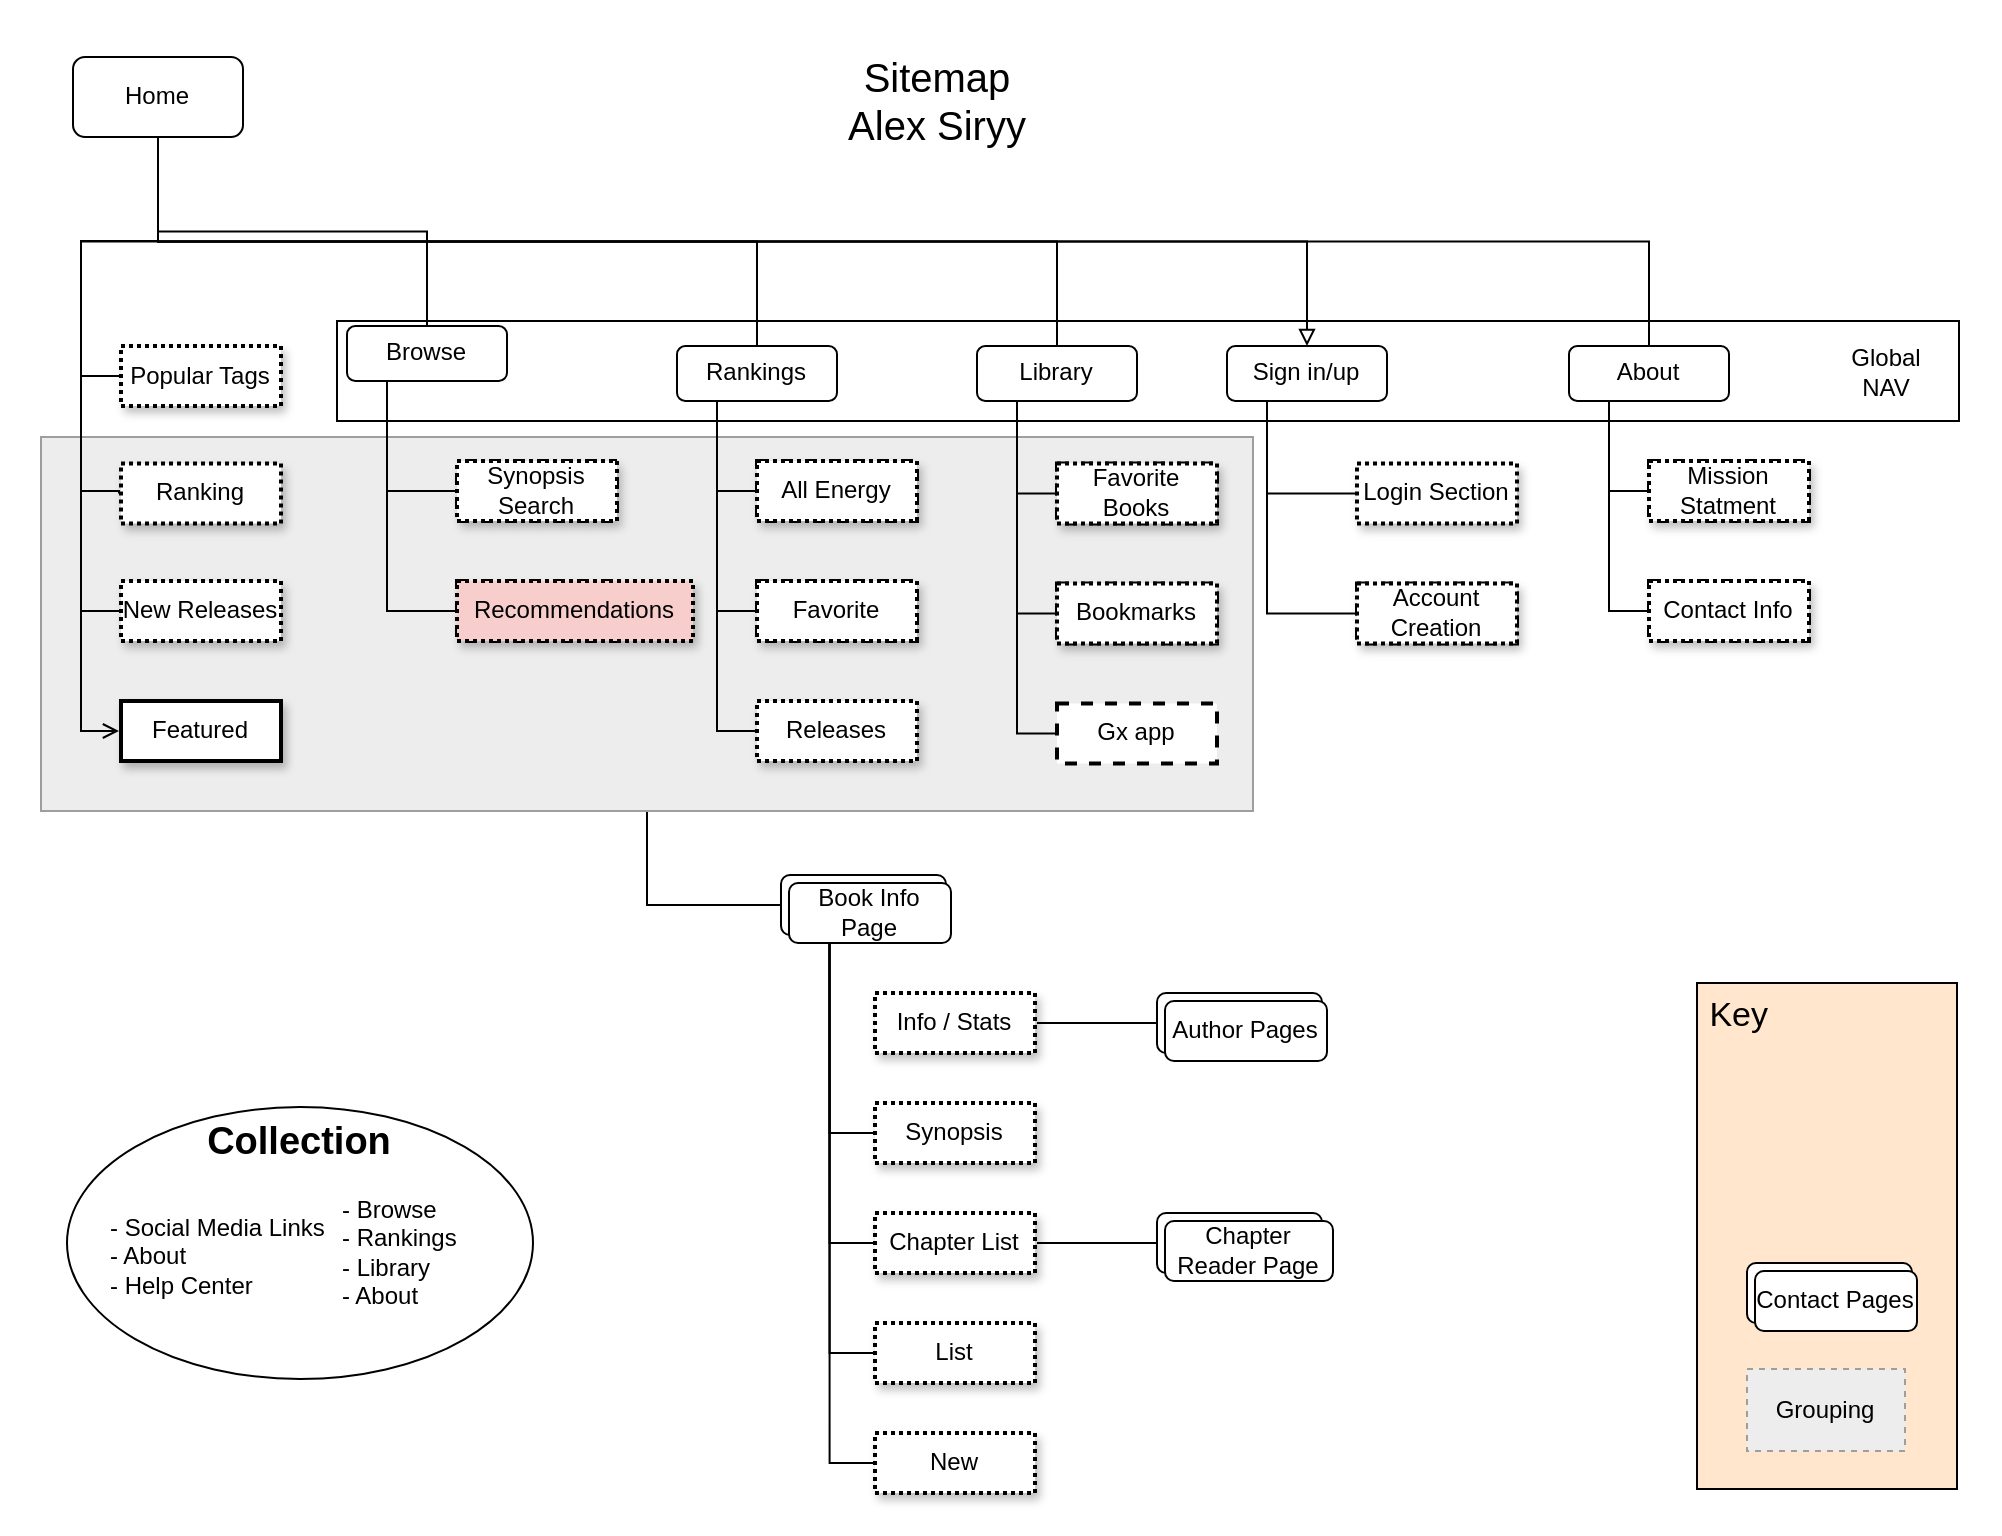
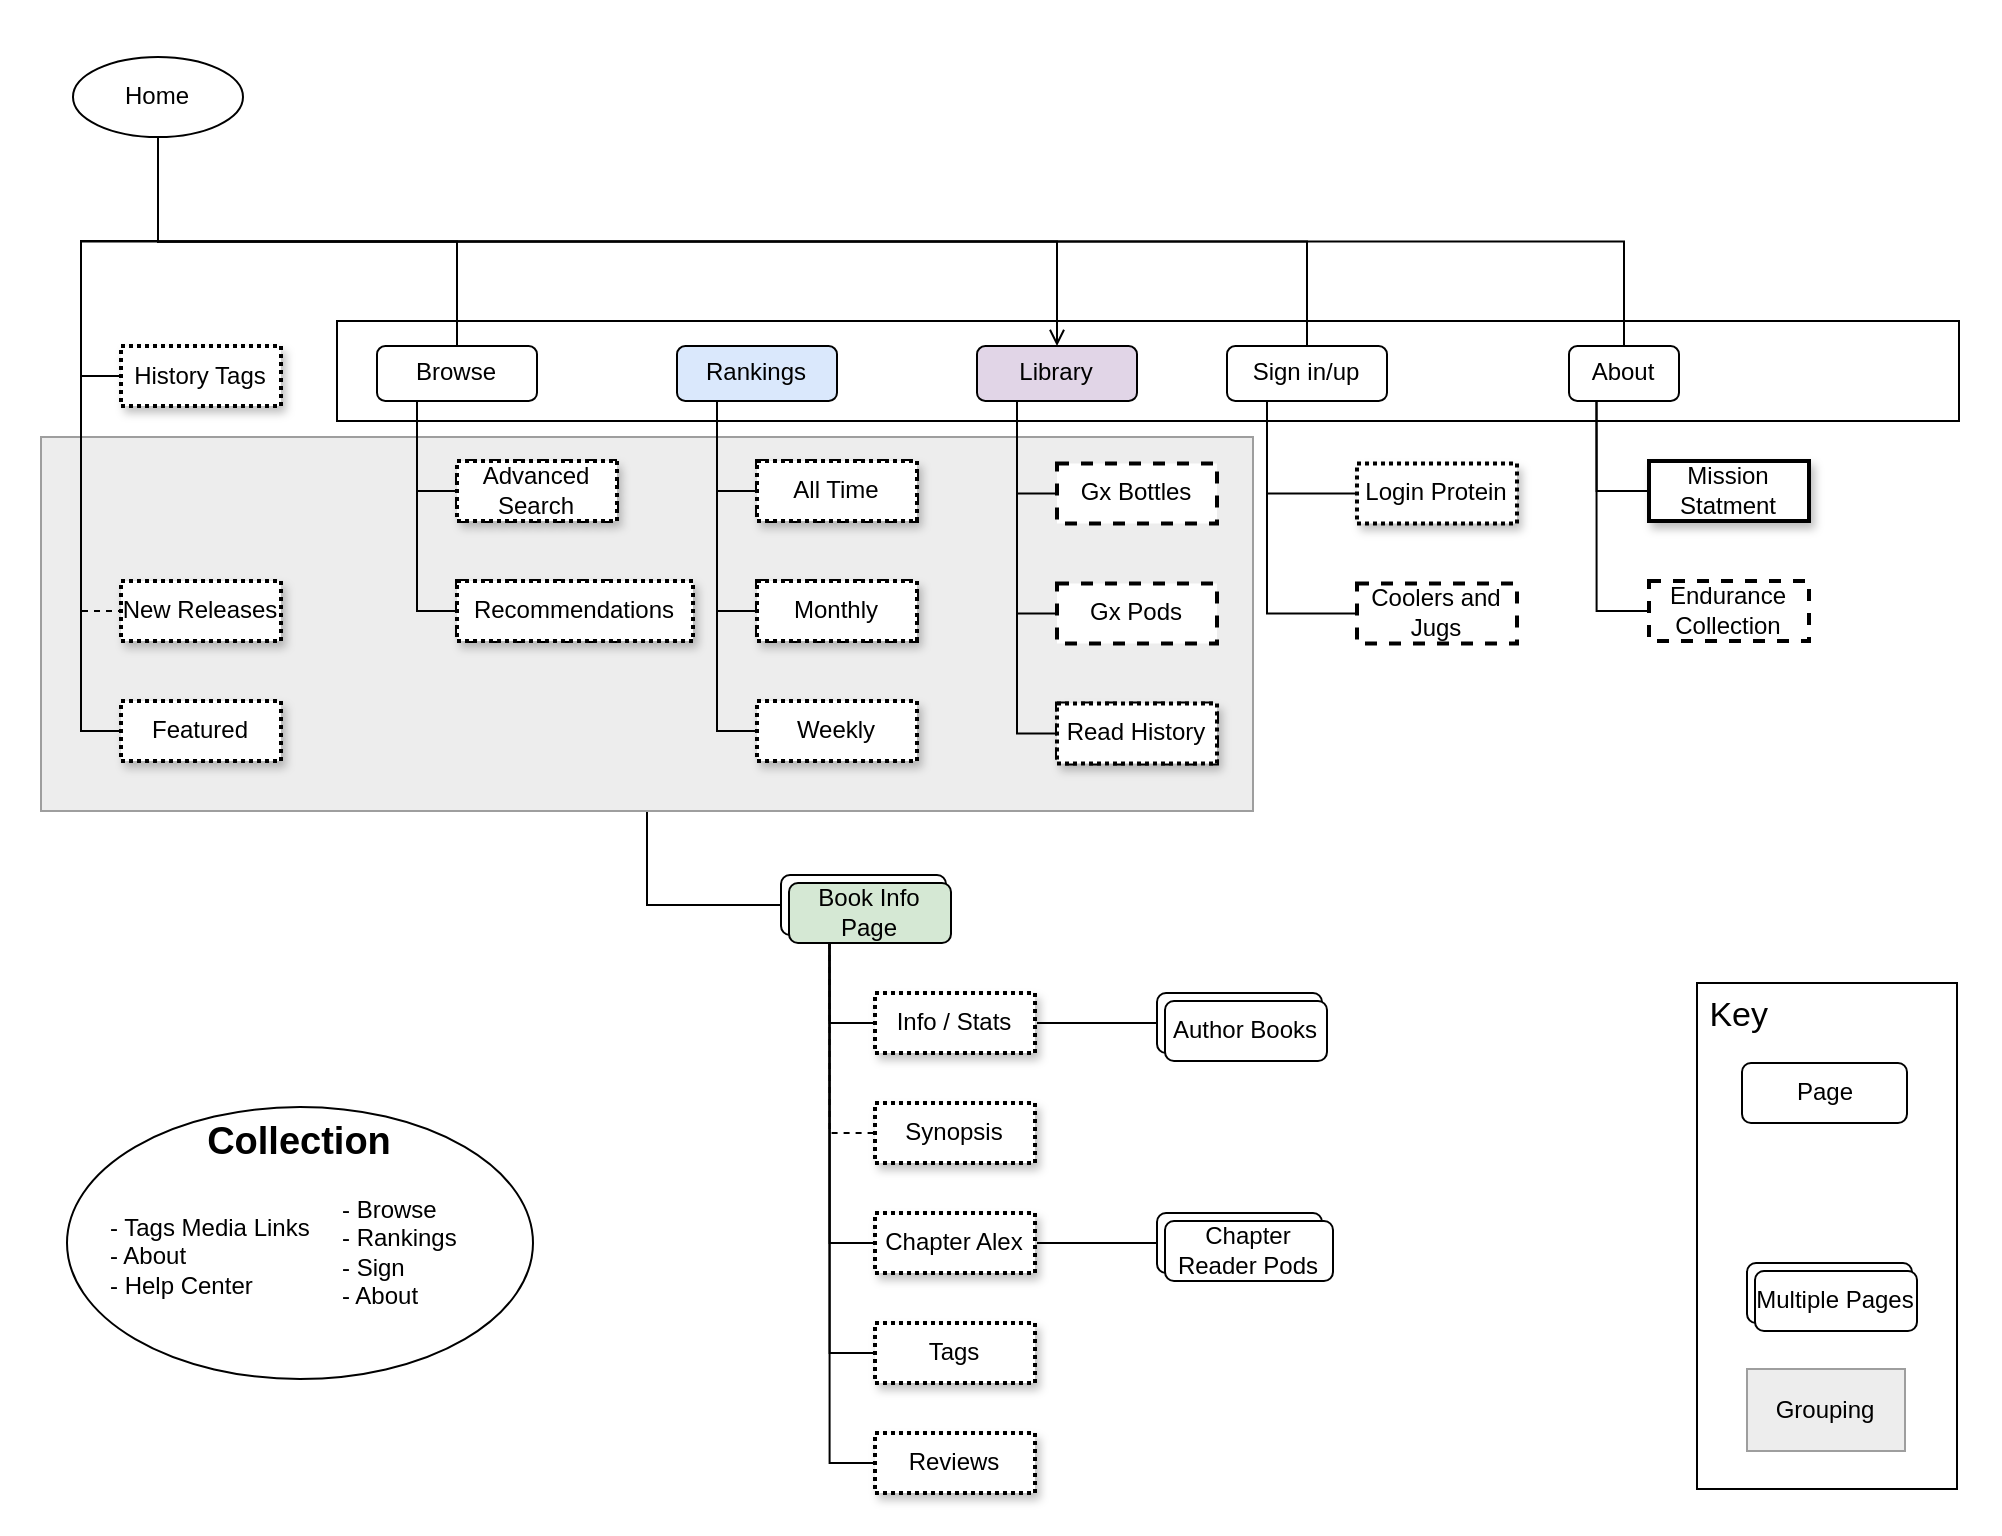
node "Home": shape rounded rectangle -> ellipse
node "Sitemap Alex Siryy": removed
edge "Home" -- "Rankings": removed
edge "Home" -> "Sign in/up": arrowhead block -> none
edge "Home" -- "Library": arrowhead none -> open
node "Browse": moved (427, 354) -> (457, 374)
node "Rankings": fillcolor #ffffff -> #dae8fc
node "Library": fillcolor #ffffff -> #e1d5e7
node "About": size 160x55 -> 110x55
node "Global NAV": removed
node "Popular Tags": label "Popular Tags" -> "History Tags"
edge "Home" -- "Ranking": removed
node "Synopsis Search": label "Synopsis Search" -> "Advanced Search"
node "All Energy": label "All Energy" -> "All Time"
node "Mission Statment": style dashed -> solid
node "Login Section": label "Login Section" -> "Login Protein"
node "Ranking": removed
node "Favorite Books": removed
edge "Home" -- "New Releases": style solid -> dashed
node "Recommendations": fillcolor #f8cecc -> #ffffff
node "Favorite": label "Favorite" -> "Monthly"
node "Contact Info": removed
node "Bookmarks": removed
node "Account Creation": removed
edge "Home" -> "Featured": arrowhead open -> none
node "Featured": style solid -> dashed
node "Releases": label "Releases" -> "Weekly"
node "Read History": added
node "Book Info Page": fillcolor #ffffff -> #d5e8d4
edge "Book Info Page" -- "Info / Stats": added
node "Author Pages": label "Author Pages" -> "Author Books"
node "Page": added
edge "Book Info Page" -- "Synopsis": style solid -> dashed
node "Key": fillcolor #ffe6cc -> #ffffff
node "Chapter List": label "Chapter List" -> "Chapter Alex"
node "Chapter Reader Page": label "Chapter Reader Page" -> "Chapter Reader Pods"
node "- Browse - Rankings - Library - About": label "- Browse - Rankings - Library - About" -> "- Browse - Rankings - Sign - About"
node "- Social Media Links - About - Help Center": label "- Social Media Links - About - Help Center" -> "- Tags Media Links - About - Help Center"
node "Contact Pages": label "Contact Pages" -> "Multiple Pages"
node "List": label "List" -> "Tags"
node "Grouping": style dashed -> solid
node "New": label "New" -> "Reviews"
